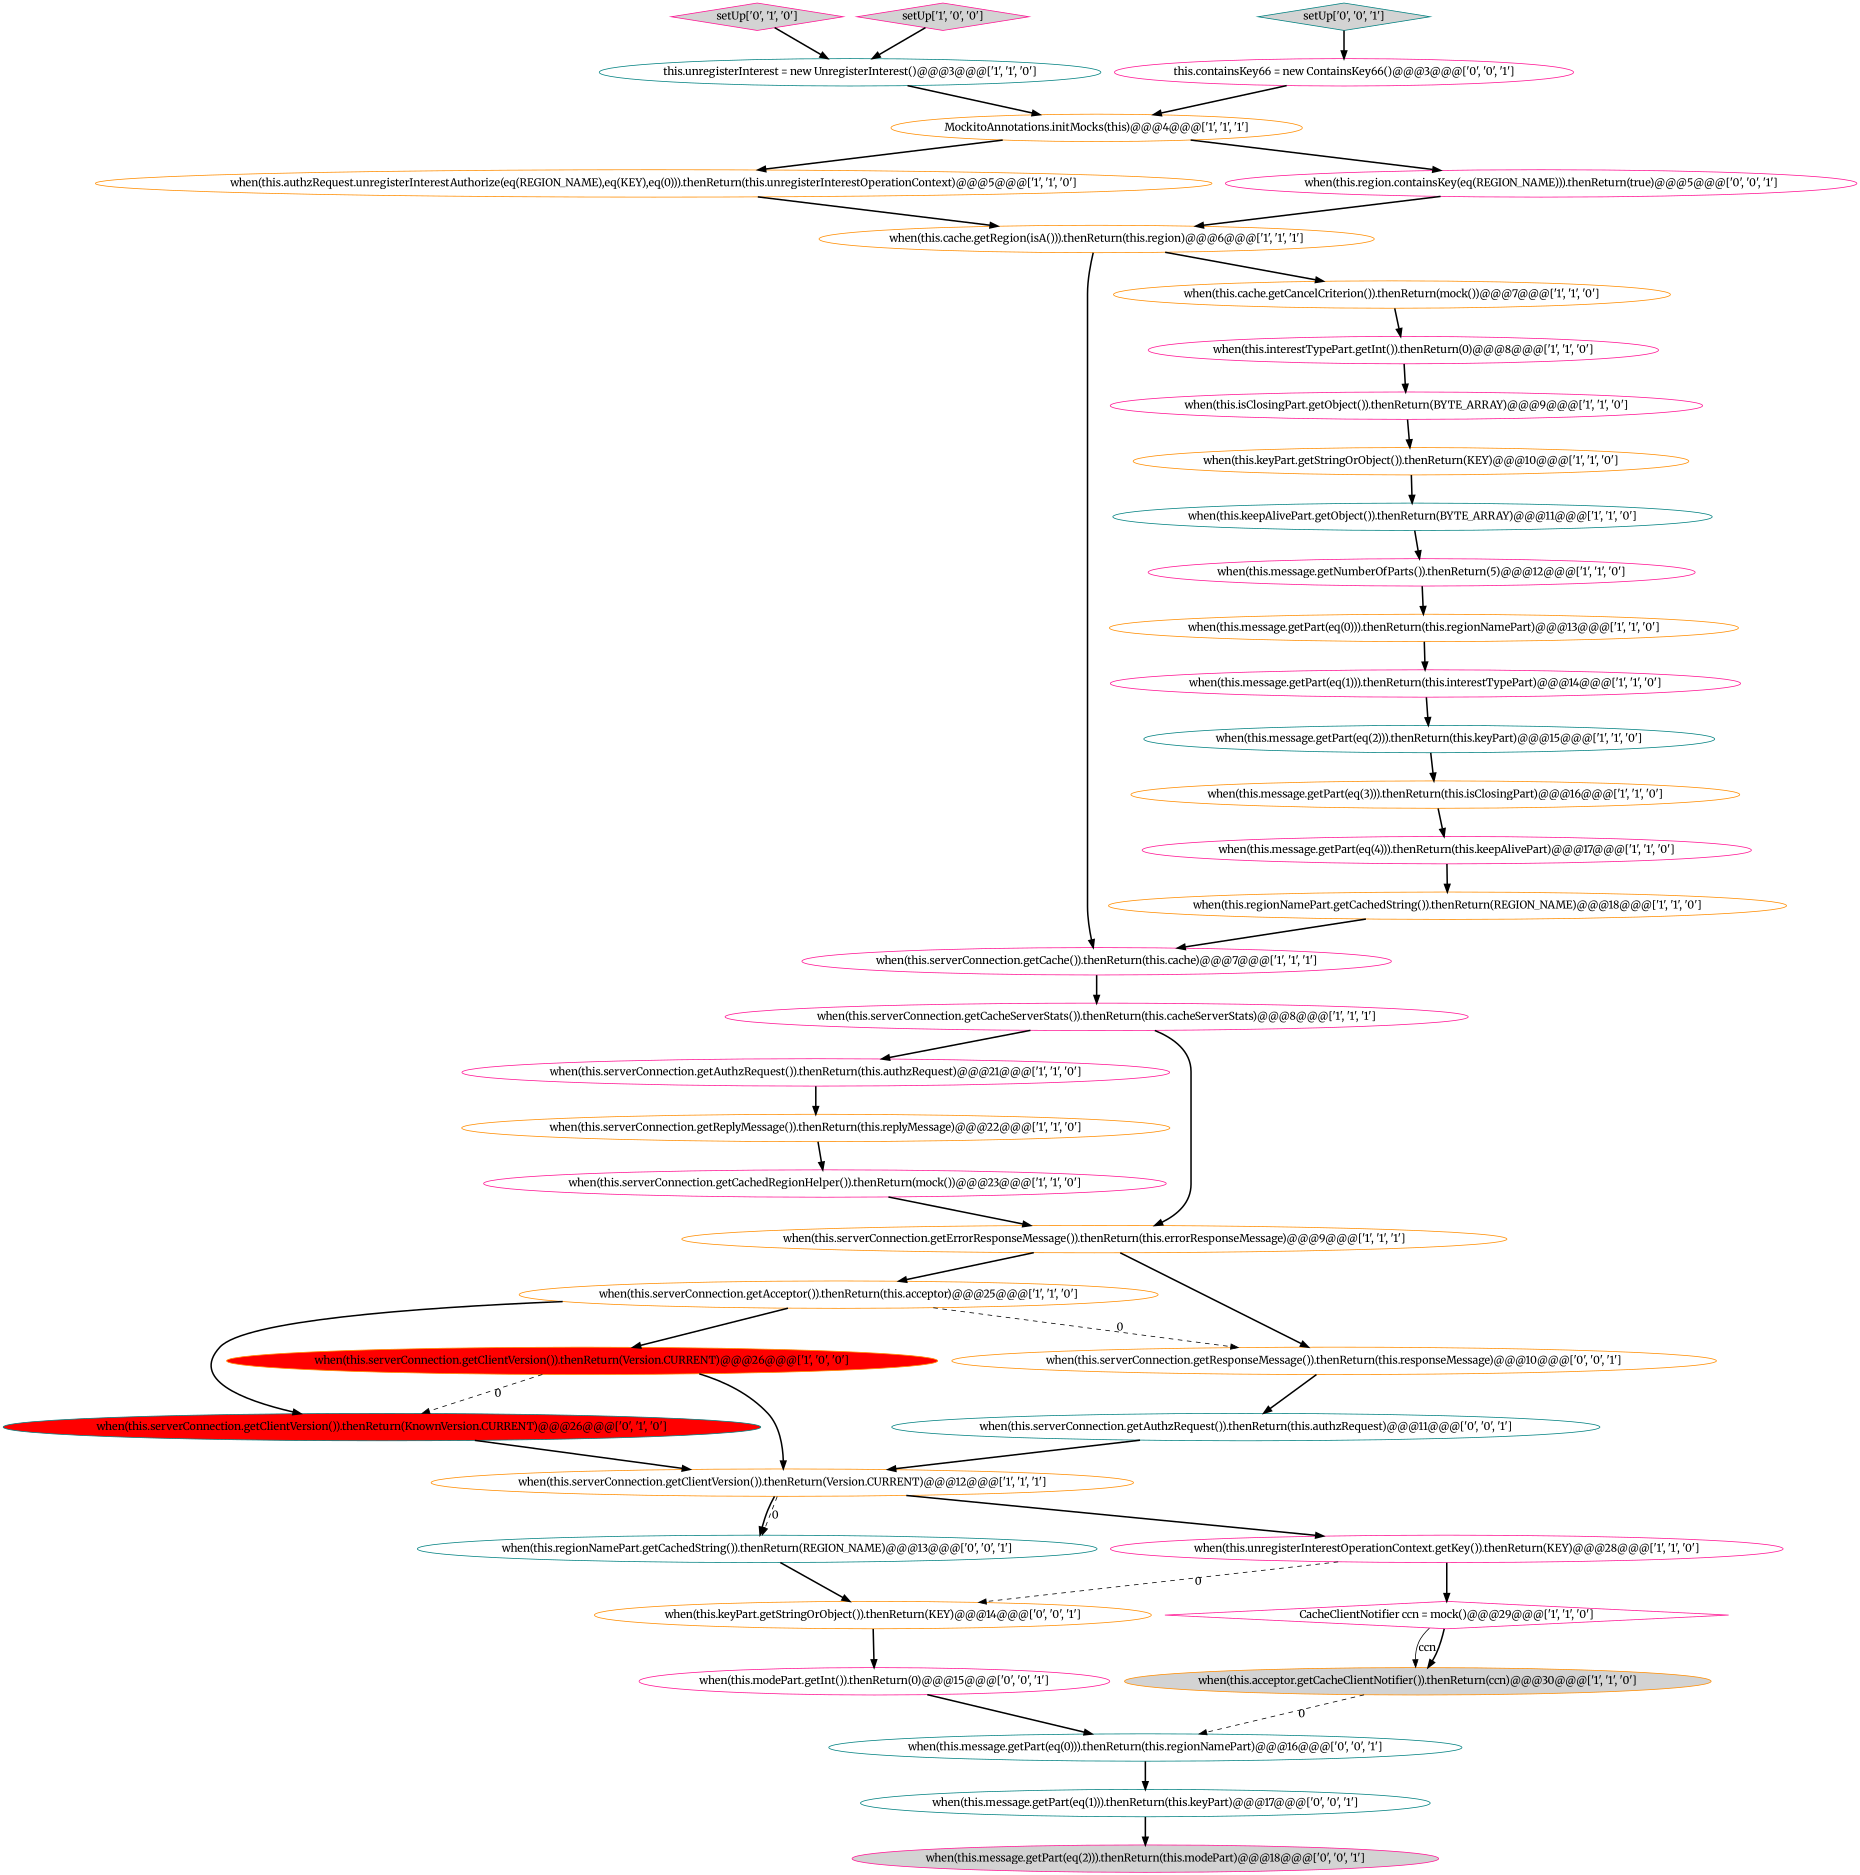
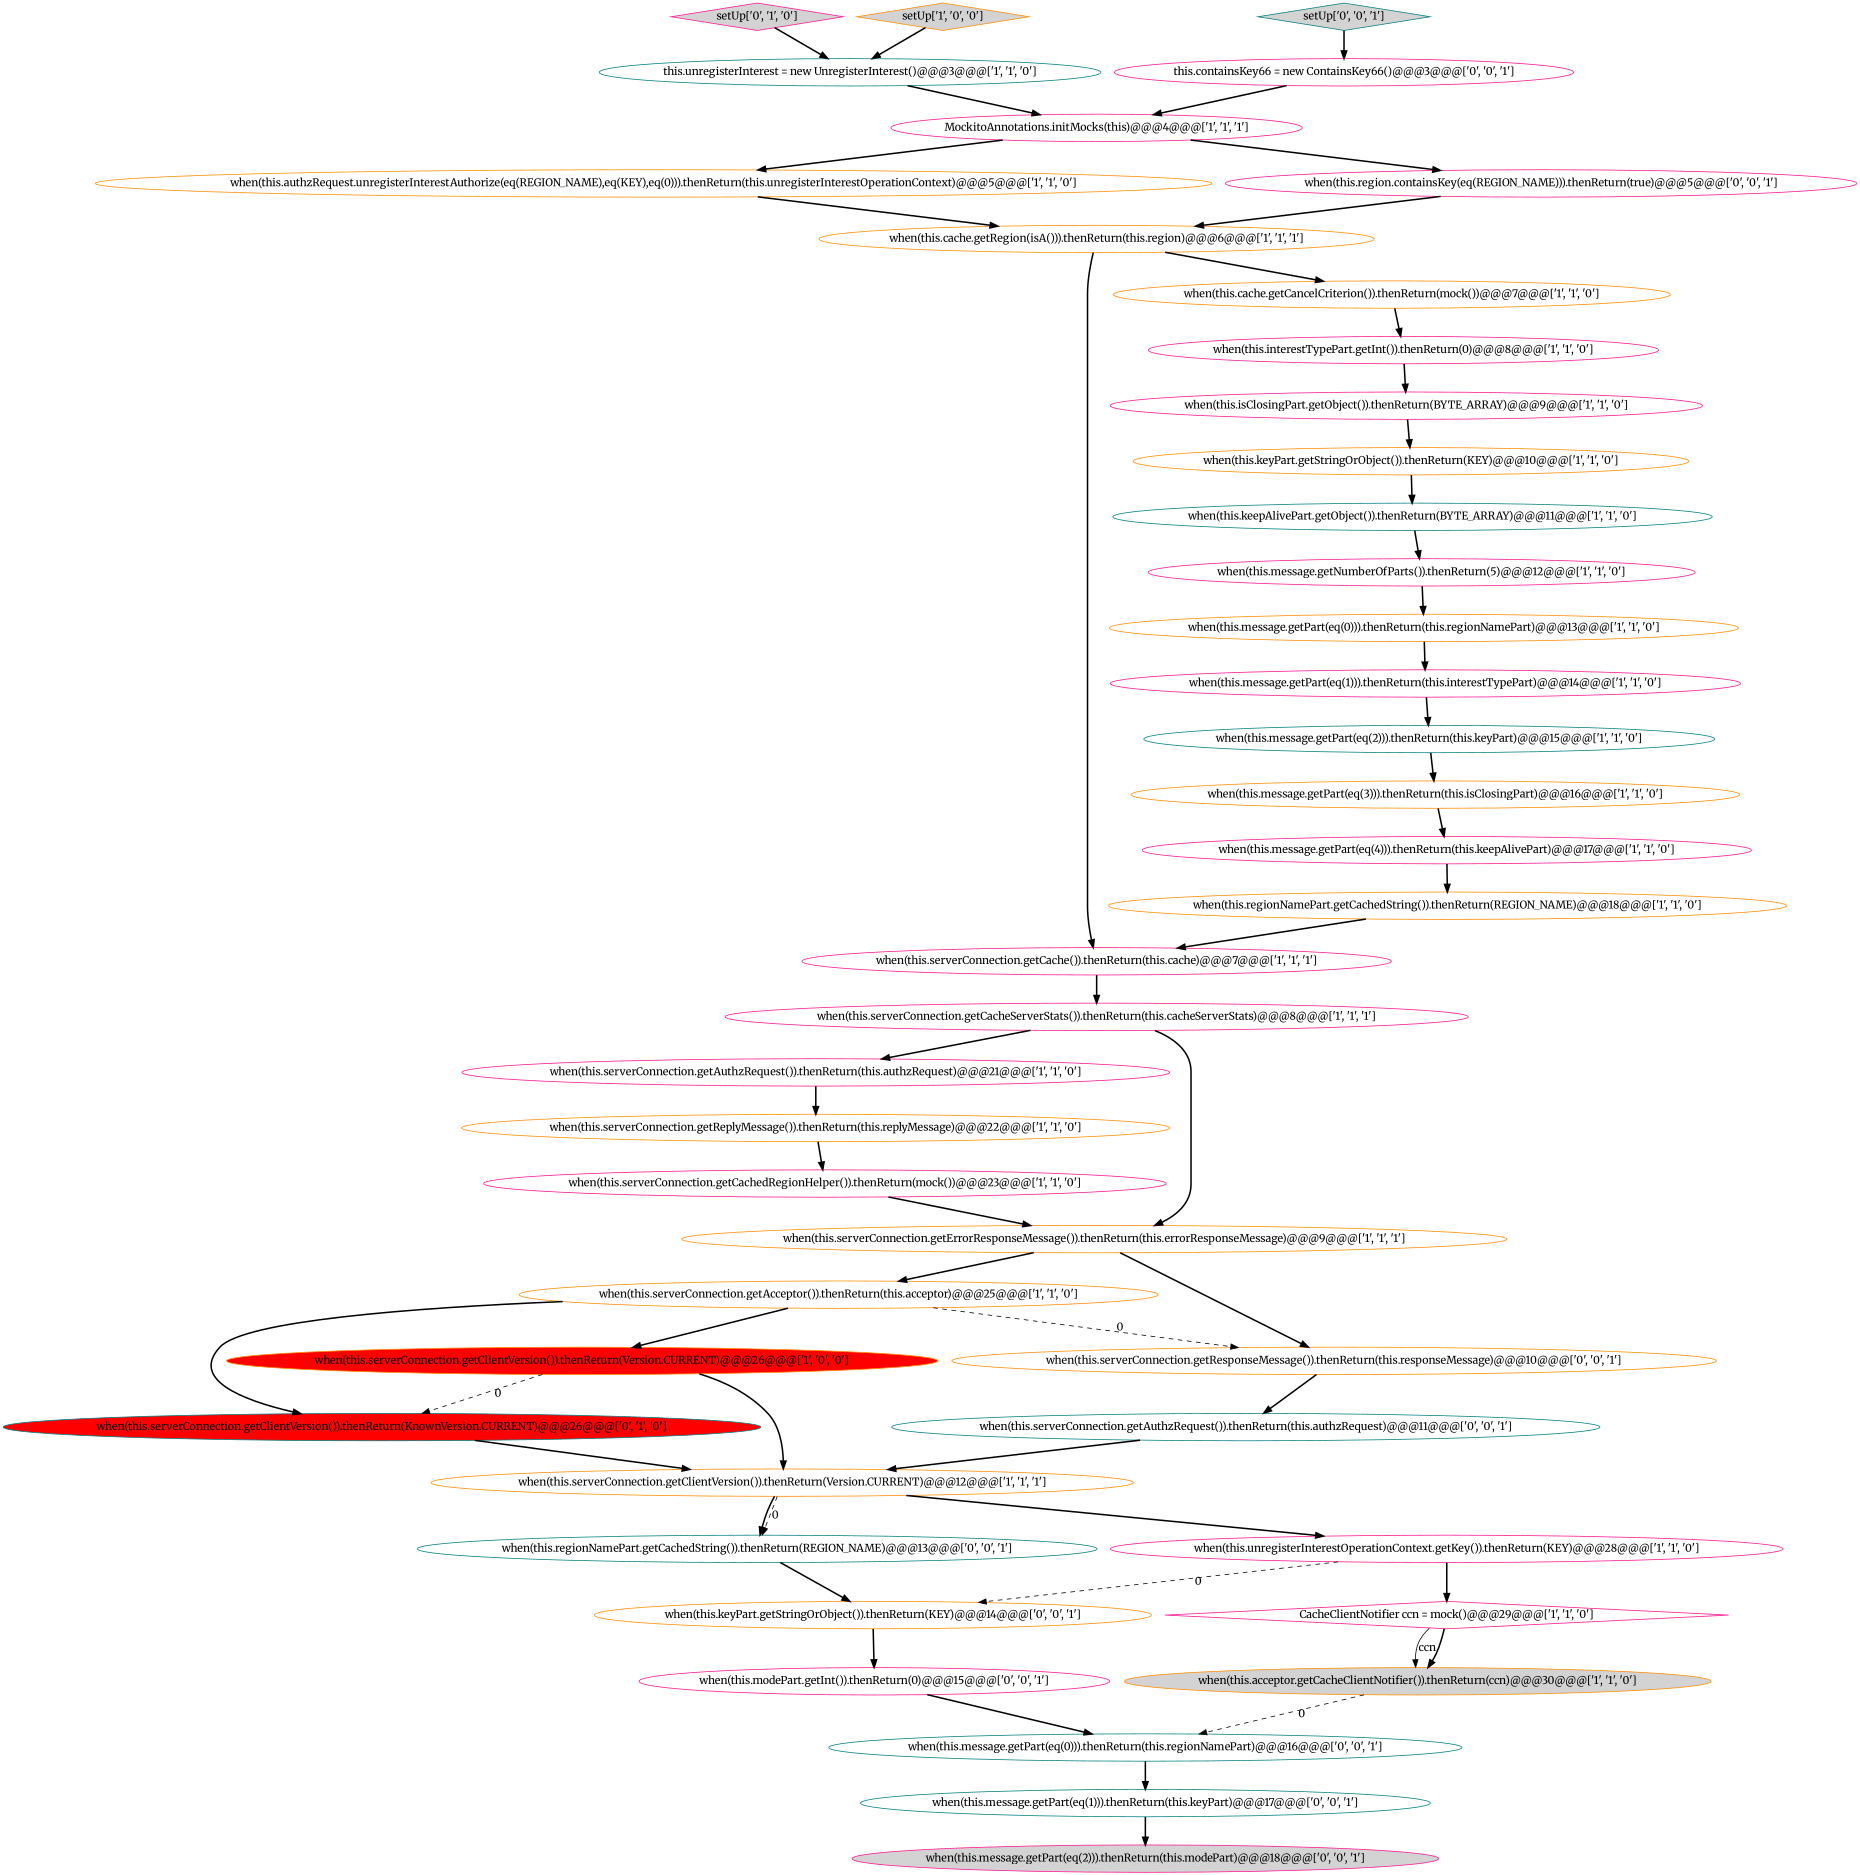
node "setUp['1', '0', '0']": color deeppink -> darkorange
node "MockitoAnnotations.initMocks(this)@@@4@@@['1', '1', '1']": color darkorange -> deeppink
